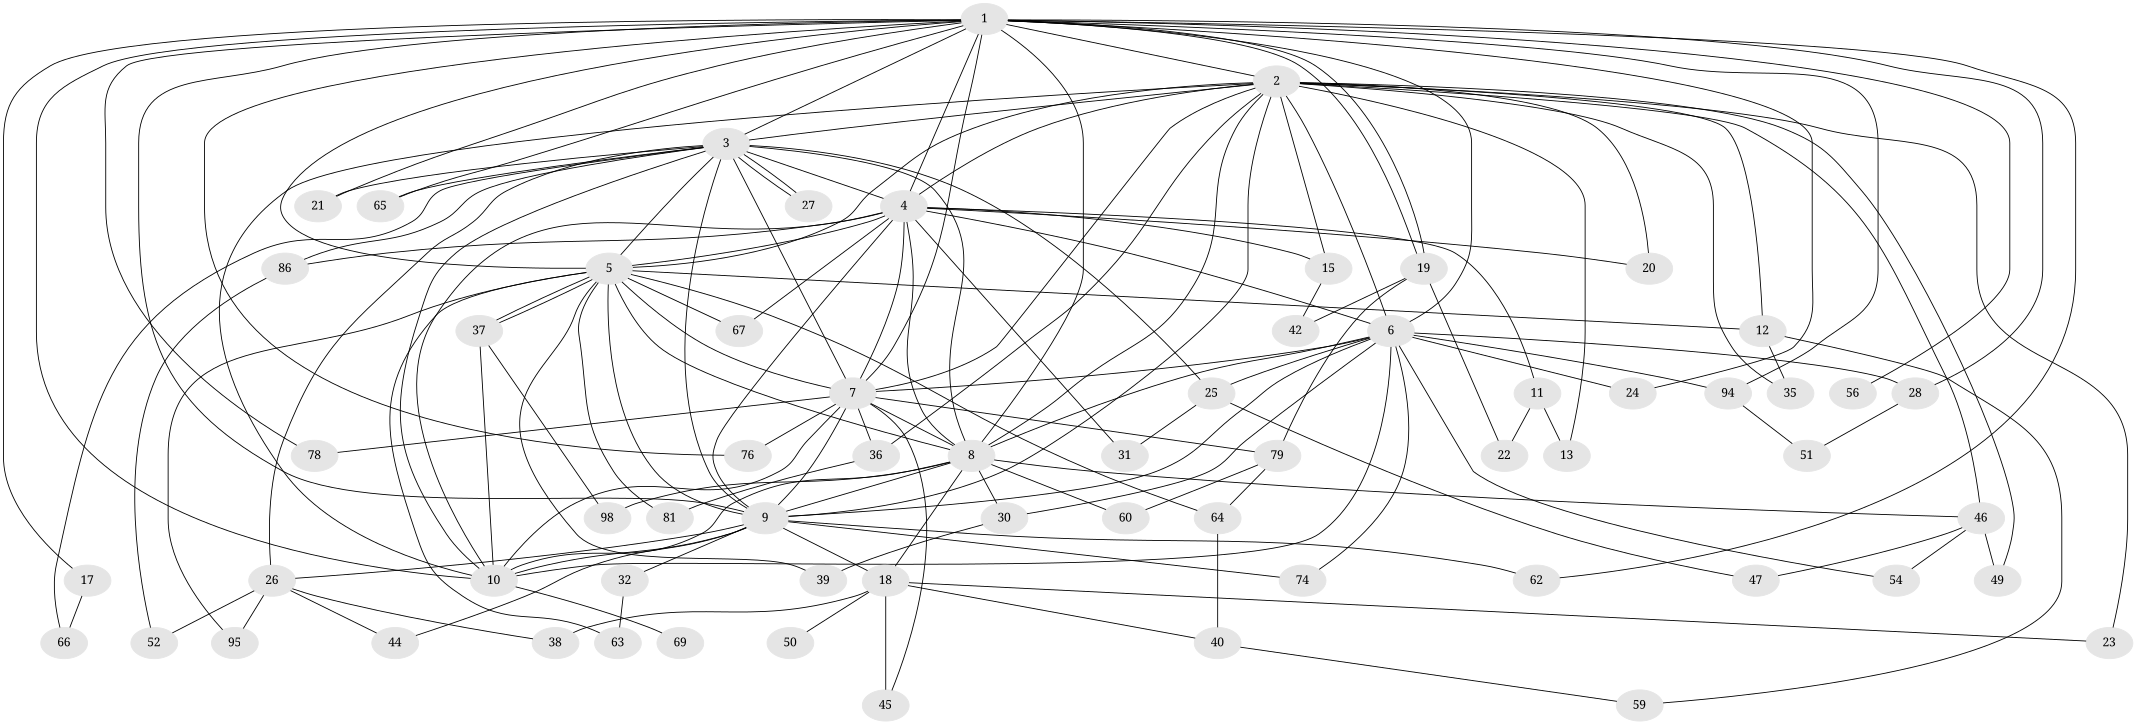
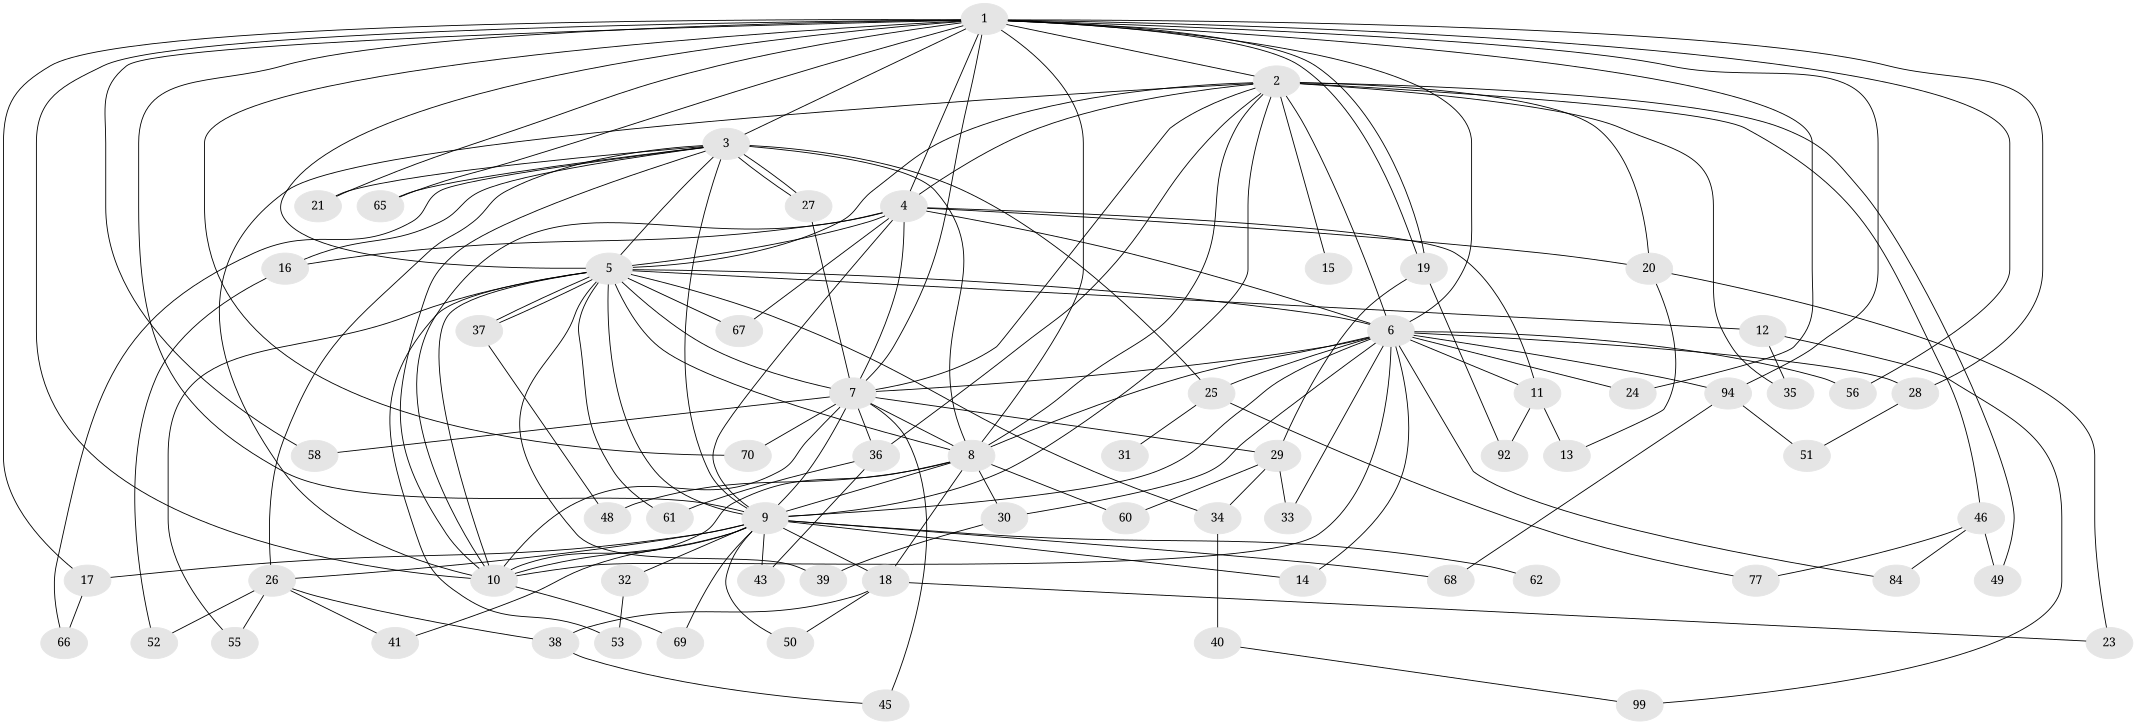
edge "1" -- "62": removed
edge "2" -- "3": removed
edge "2" -- "12": removed
edge "2" -- "23": now "20" -- "23"
edge "2" -- "13": now "20" -- "13"
edge "3" -- "4": removed
edge "4" -- "15": removed
node "86": label "86" -> "16"
edge "3" -- "7": now "27" -- "7"
edge "5" -- "6": added
node "42": removed
edge "4" -- "31": removed
edge "4" -- "8": removed
edge "6" -- "56": added
edge "6" -- "11": added
node "78": label "78" -> "58"
edge "37" -- "10": now "5" -- "10"
node "76": label "76" -> "70"
node "79": label "79" -> "29"
node "22": label "22" -> "92"
edge "8" -- "46": removed
node "98": label "98" -> "48"
node "81": label "81" -> "61"
node "64": label "64" -> "34"
node "33": added
edge "9" -- "17": added
edge "9" -- "69": added
node "43": added
node "74": label "74" -> "14"
node "68": added
node "47": label "47" -> "77"
node "54": label "54" -> "84"
edge "9" -- "50": added
edge "18" -- "40": removed
node "95": label "95" -> "55"
node "44": label "44" -> "41"
node "63": label "63" -> "53"
edge "18" -- "45": now "38" -- "45"
node "59": label "59" -> "99"
